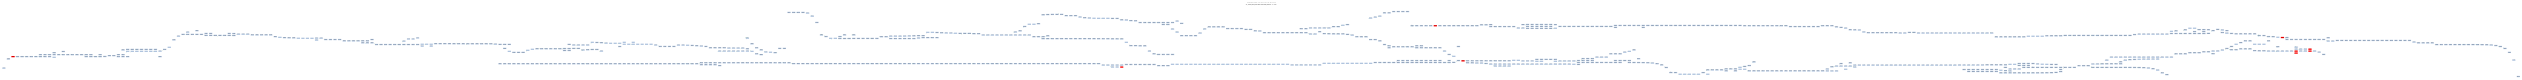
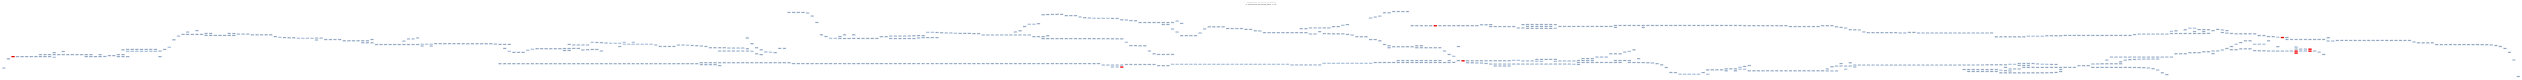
node "0x080a4d9e": removed
